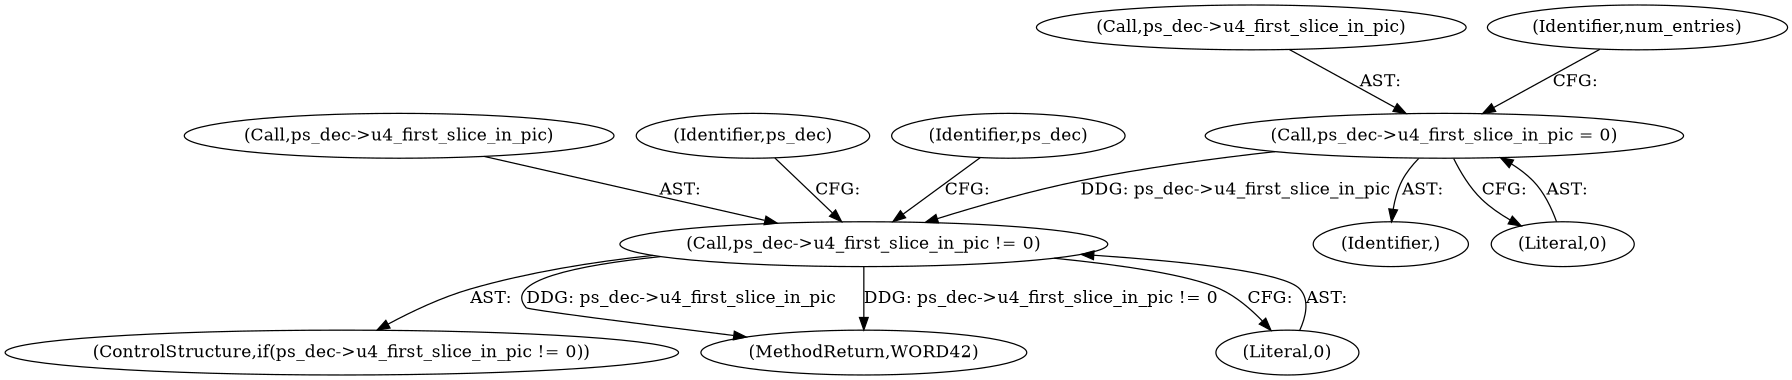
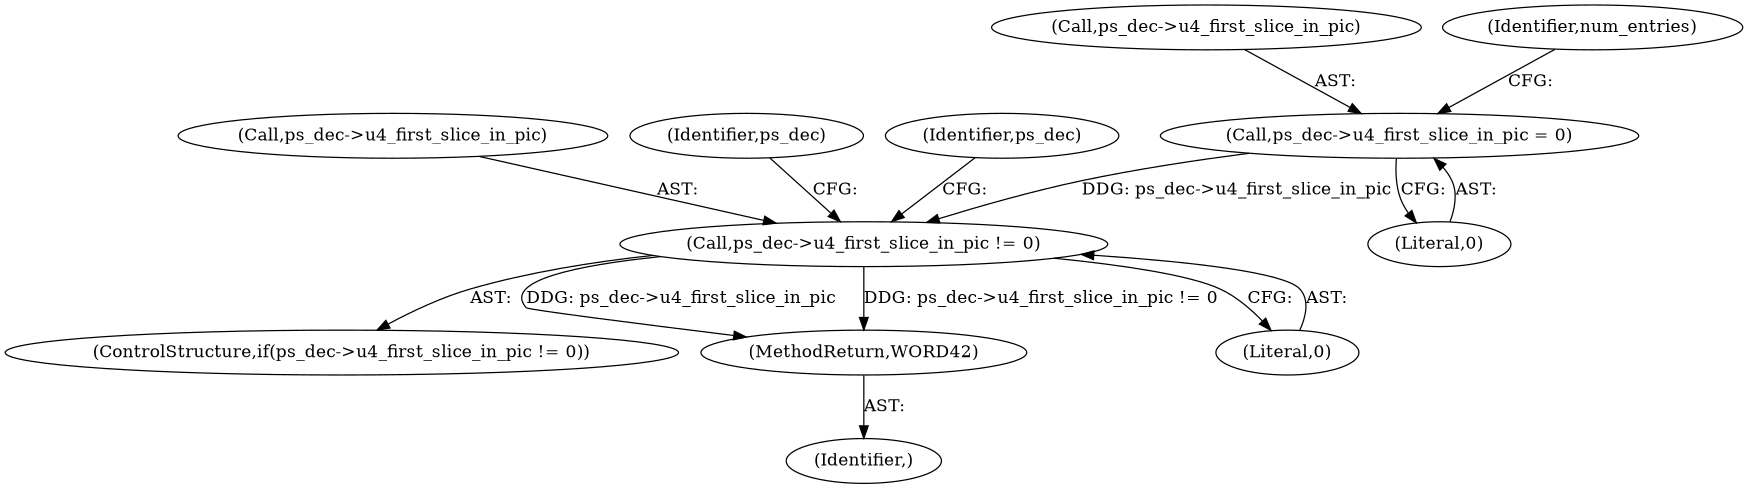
edge "(Call,ps_dec->u4_first_slice_in_pic = 0)" -> "(Identifier,)": now "(MethodReturn,WORD42)" -> "(Identifier,)"
